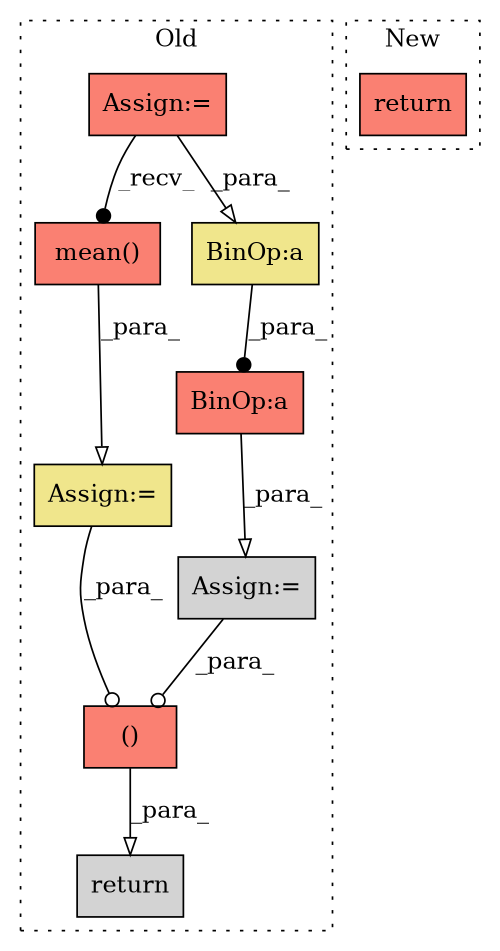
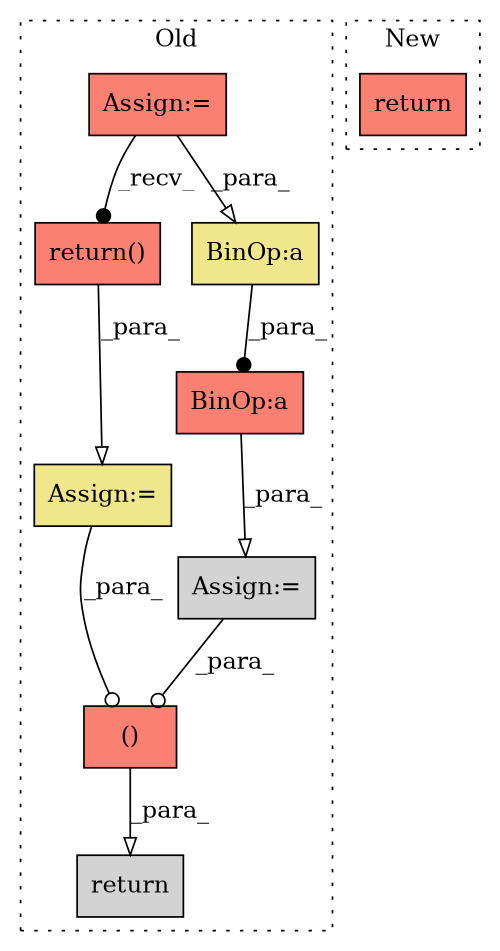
node "mean()": label "mean()" -> "return()"
